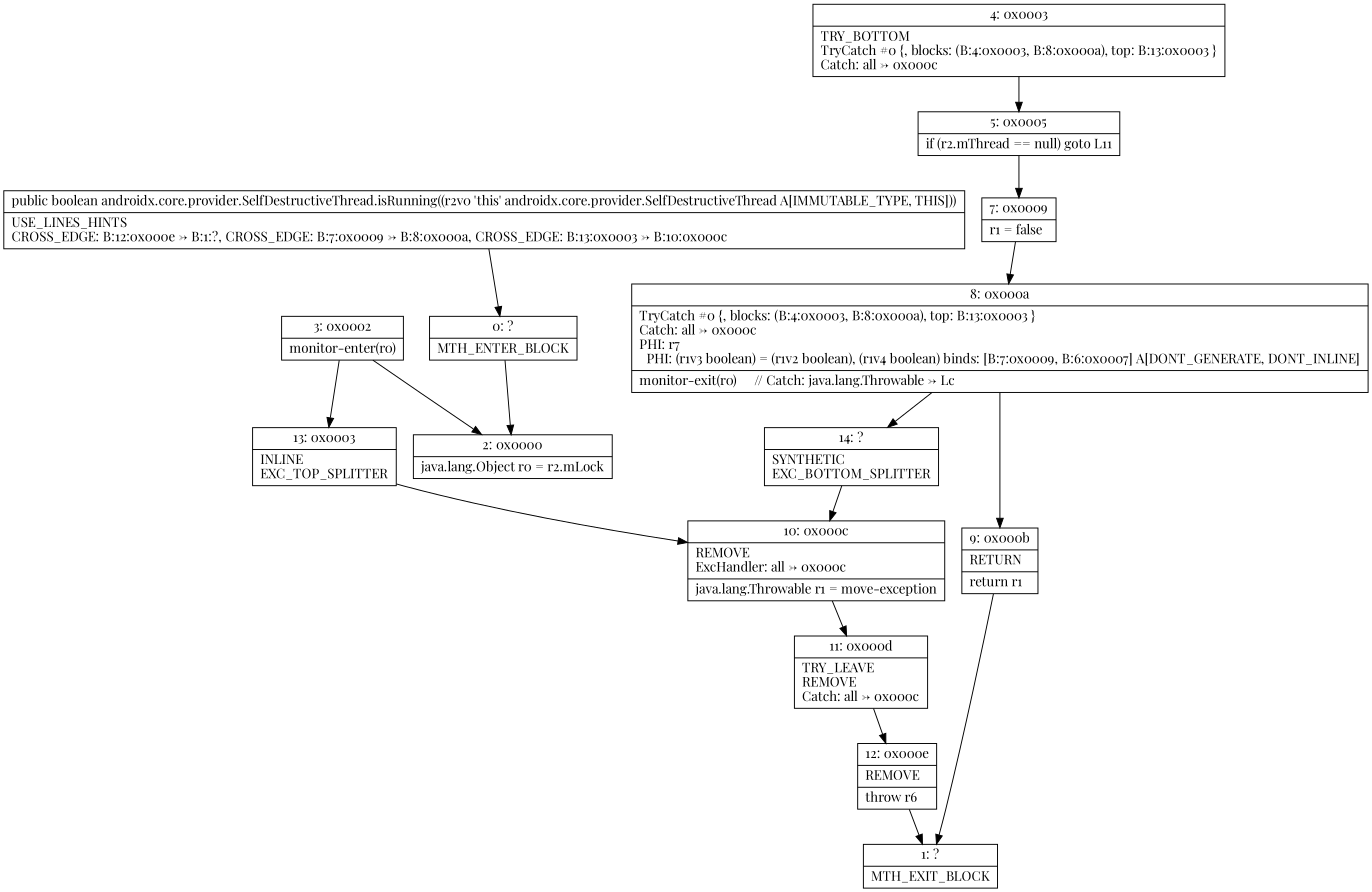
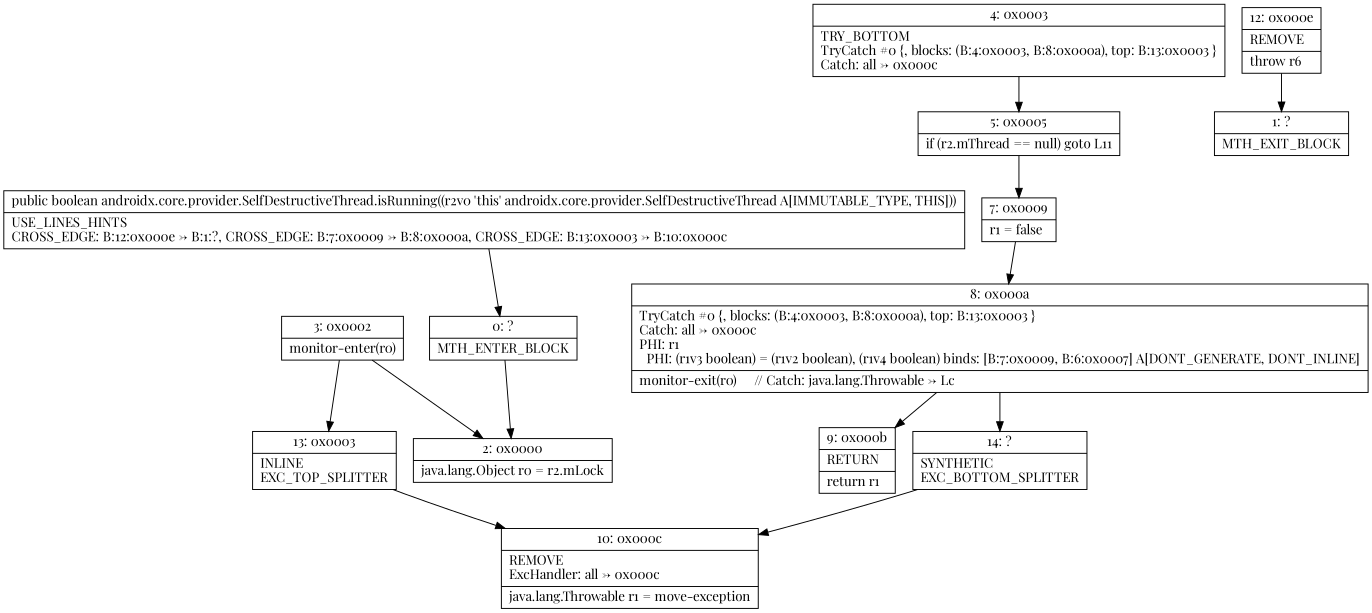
node "8: 0x000a": text "PHI: r7" -> "PHI: r1"
node "11: 0x000d": removed
edge "9: 0x000b" -> "1: ?": removed
